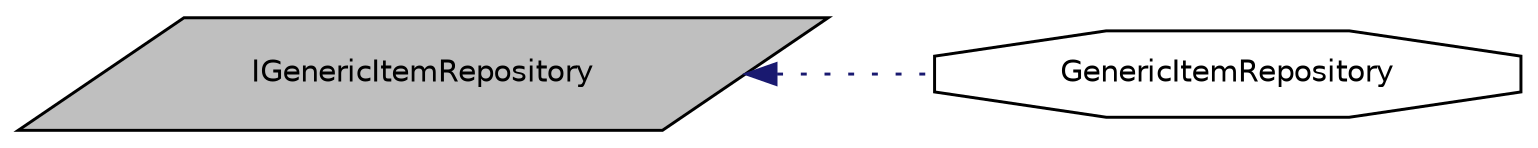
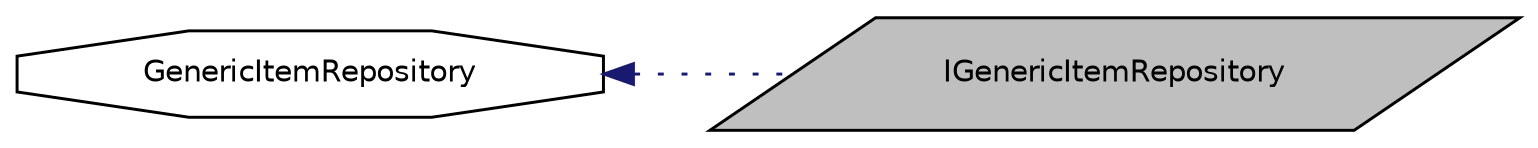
edge "GenericItemRepository" -> "IGenericItemRepository": reversed
